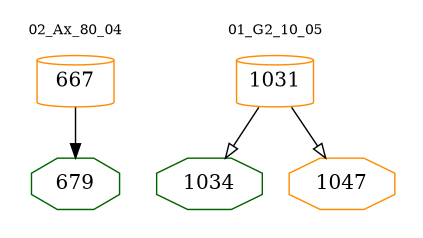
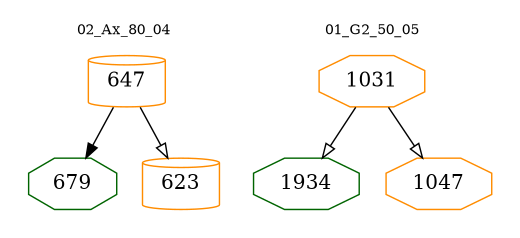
cluster "01_G2_10_05": label "01_G2_10_05" -> "01_G2_50_05"
node "667": label "667" -> "647"
node "1031": shape cylinder -> octagon
node "623": added
node "1034": label "1034" -> "1934"
